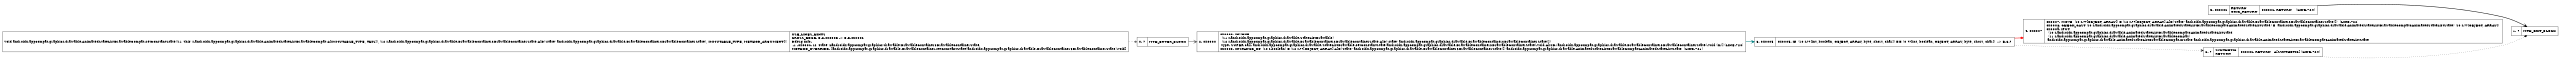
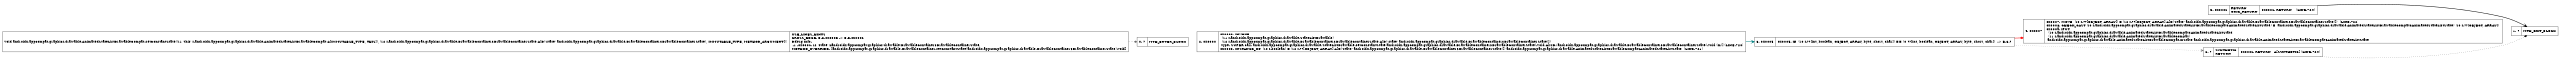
edge "0: ?" -> "2: 0x0000": removed
edge "3: 0x0005" -> "6: ?": color black -> gray40
